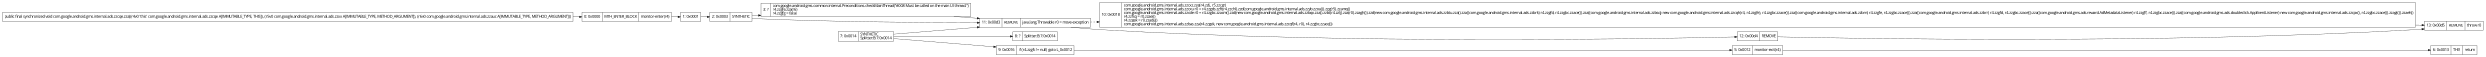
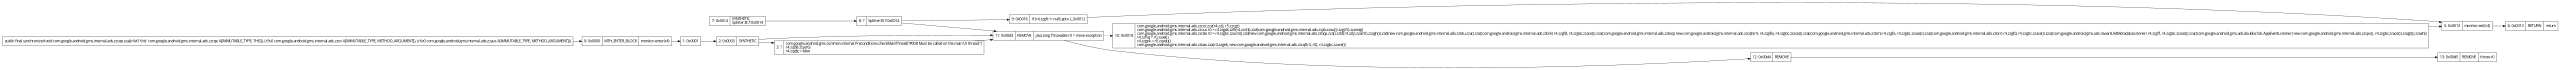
edge "10: 0x0018" -> "13: 0x00d5": now "10: 0x0018" -> "5: 0x0012"
edge "7: 0x0014" -> "11: 0x00d3": now "8: ?" -> "11: 0x00d3"
edge "7: 0x0014" -> "9: 0x0016": now "8: ?" -> "9: 0x0016"
node "6: 0x0013": text "THIS" -> "RETURN"
